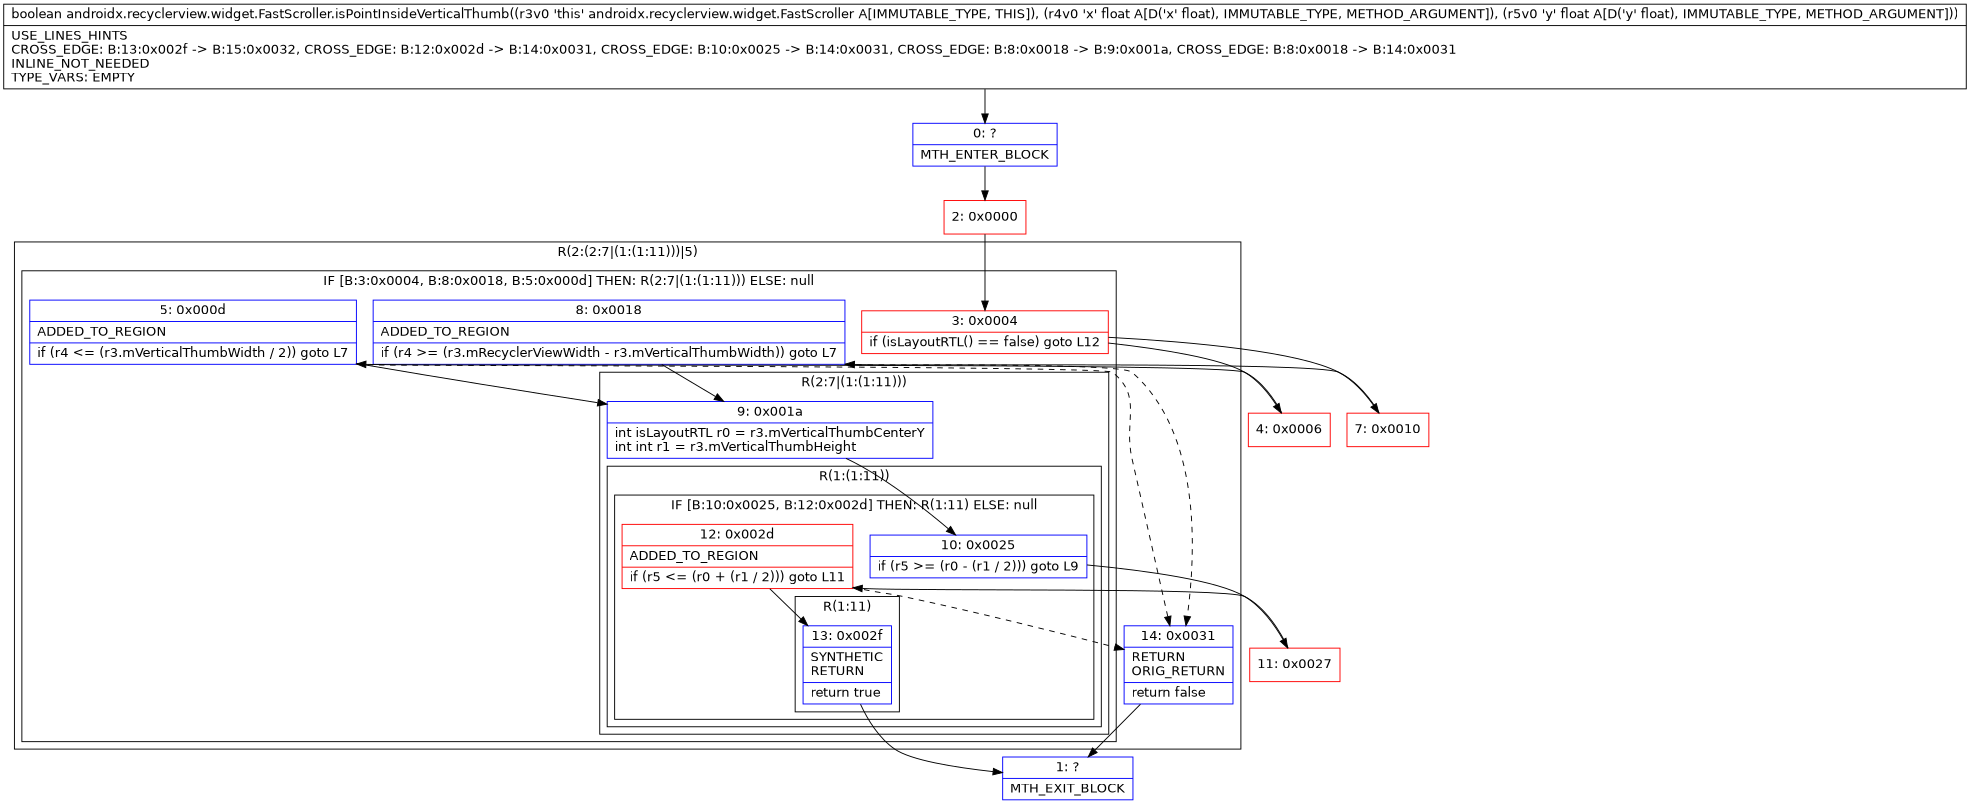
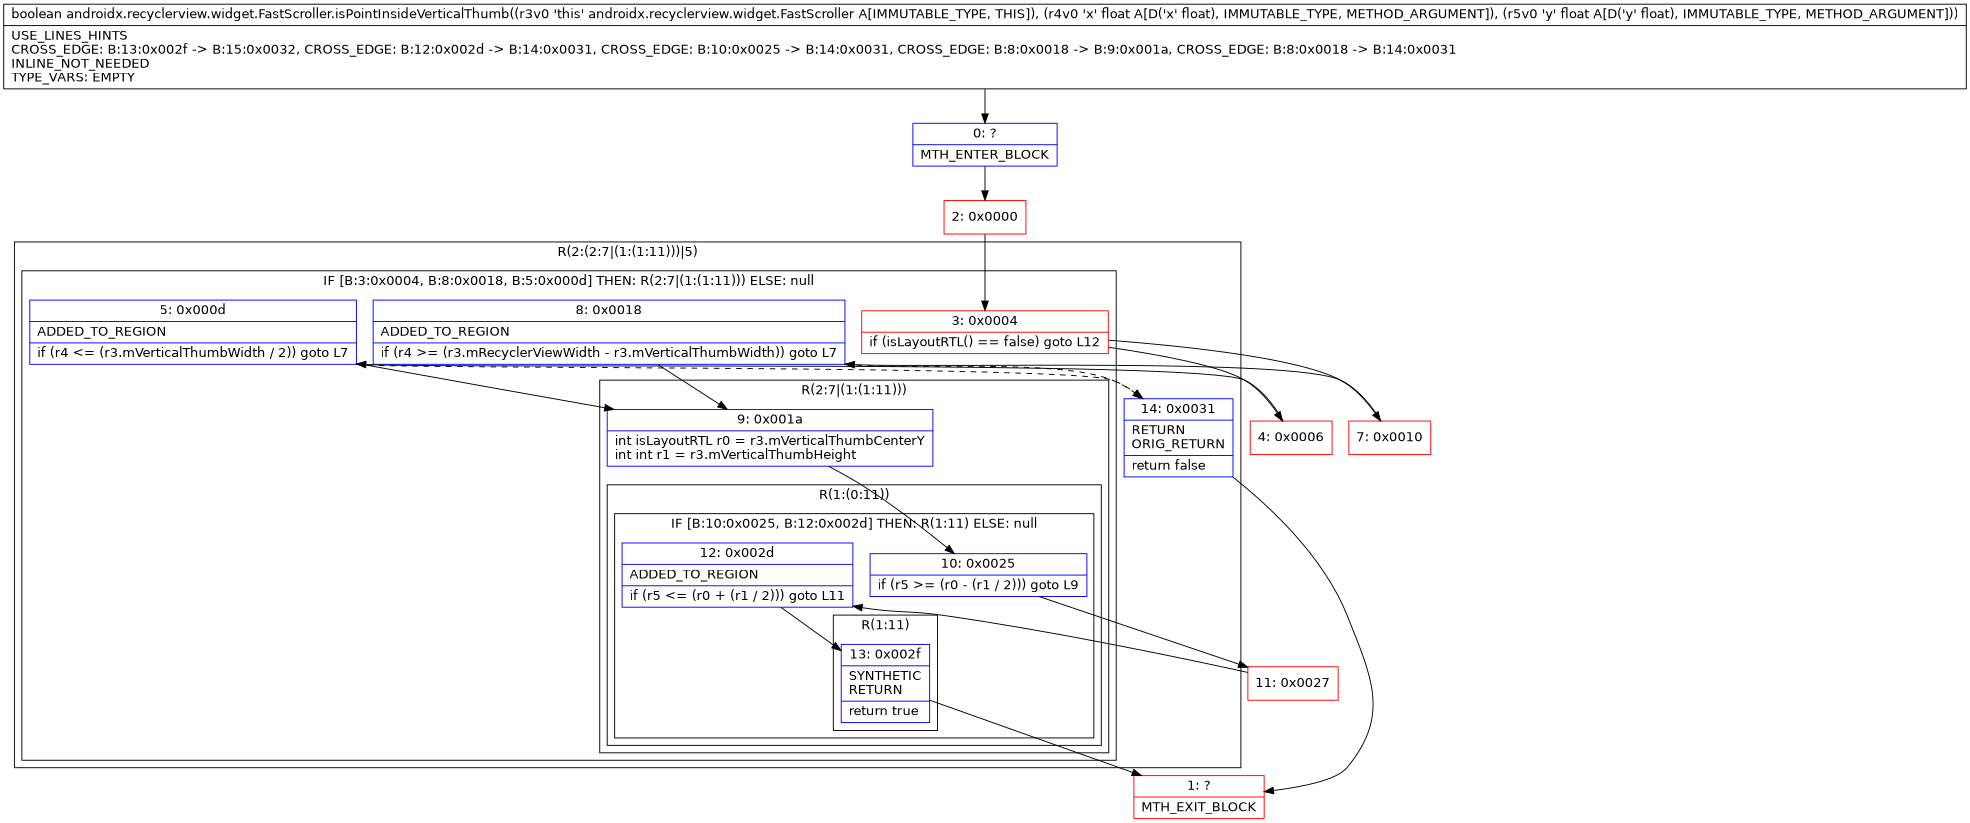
cluster "R(1:(1:11))": label "R(1:(1:11))" -> "R(1:(0:11))"
node "12: 0x002d": color red -> blue
edge "12: 0x002d" -> "14: 0x0031": removed
node "1: ?": color blue -> red
